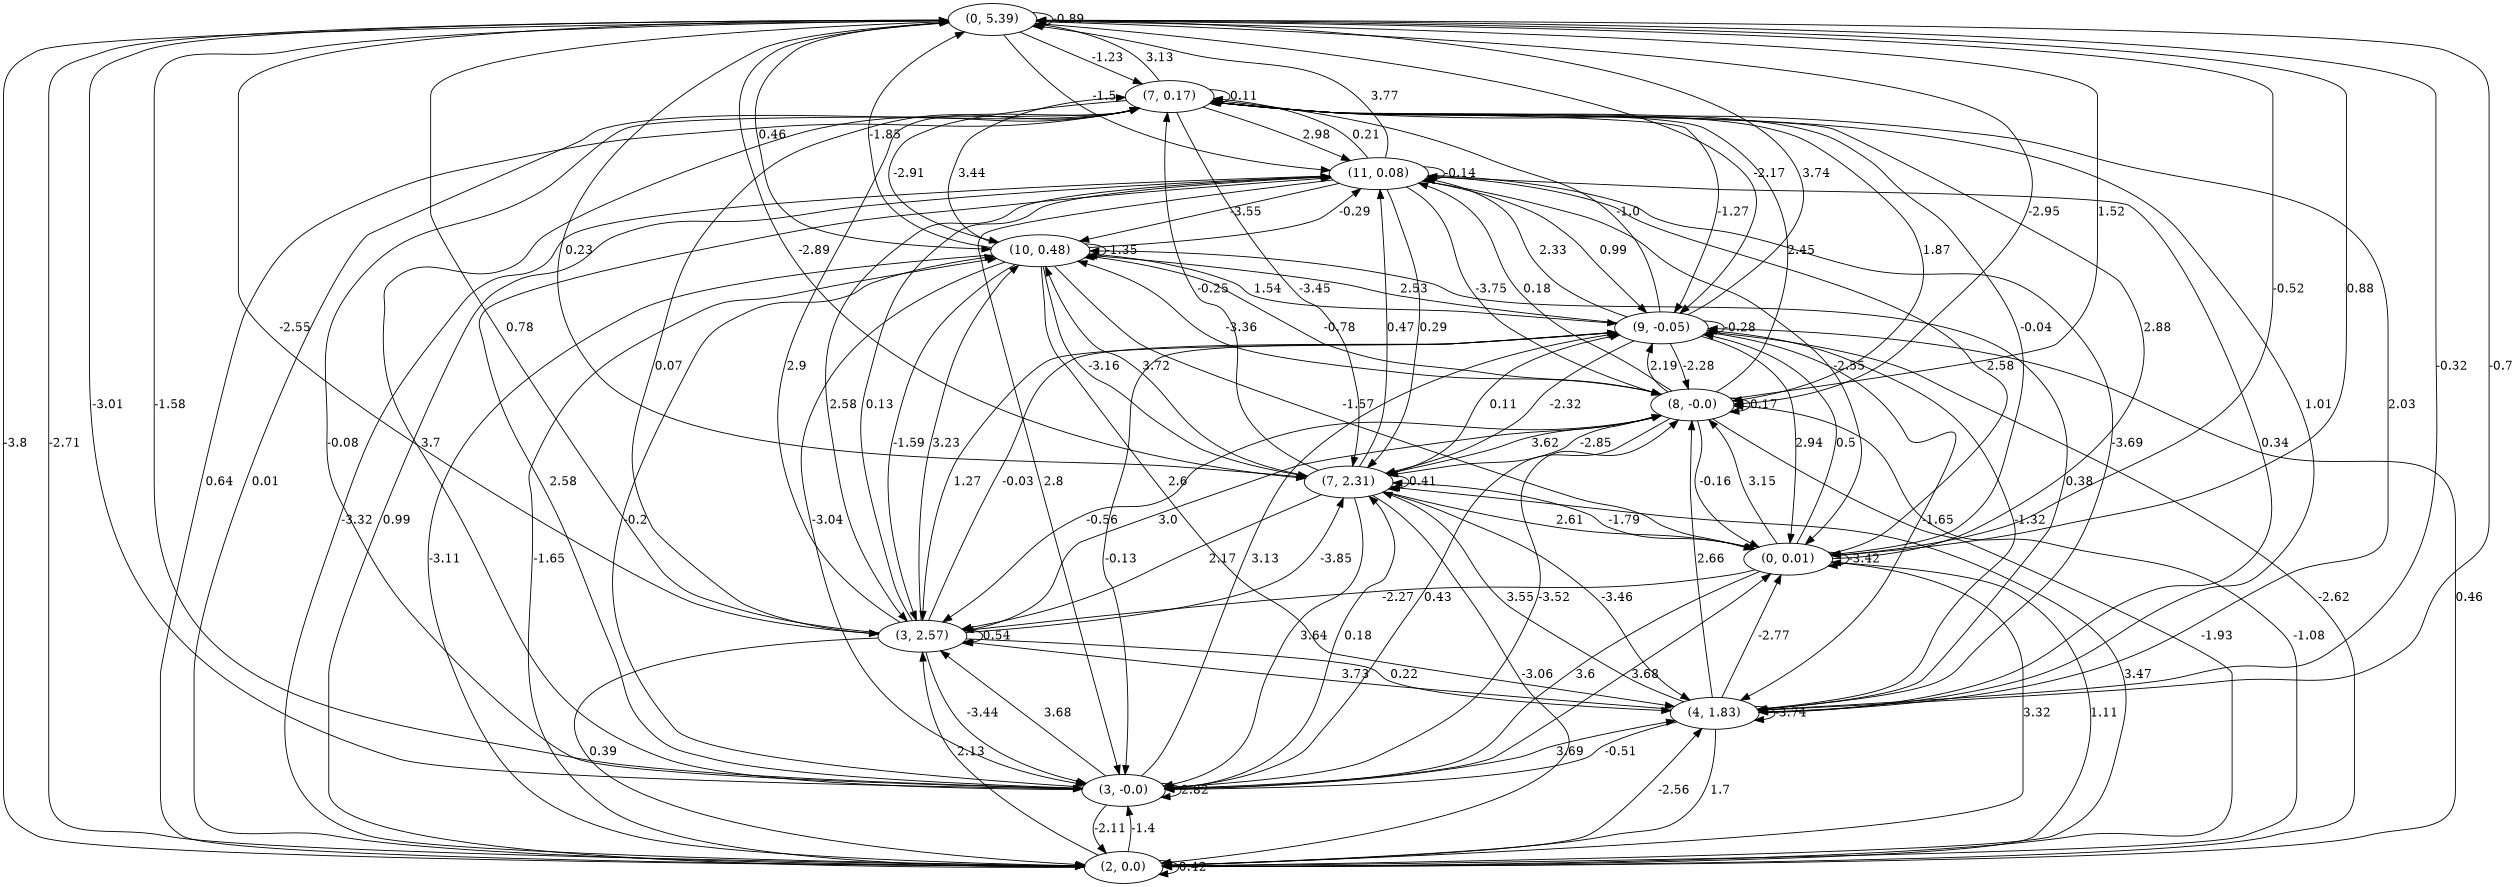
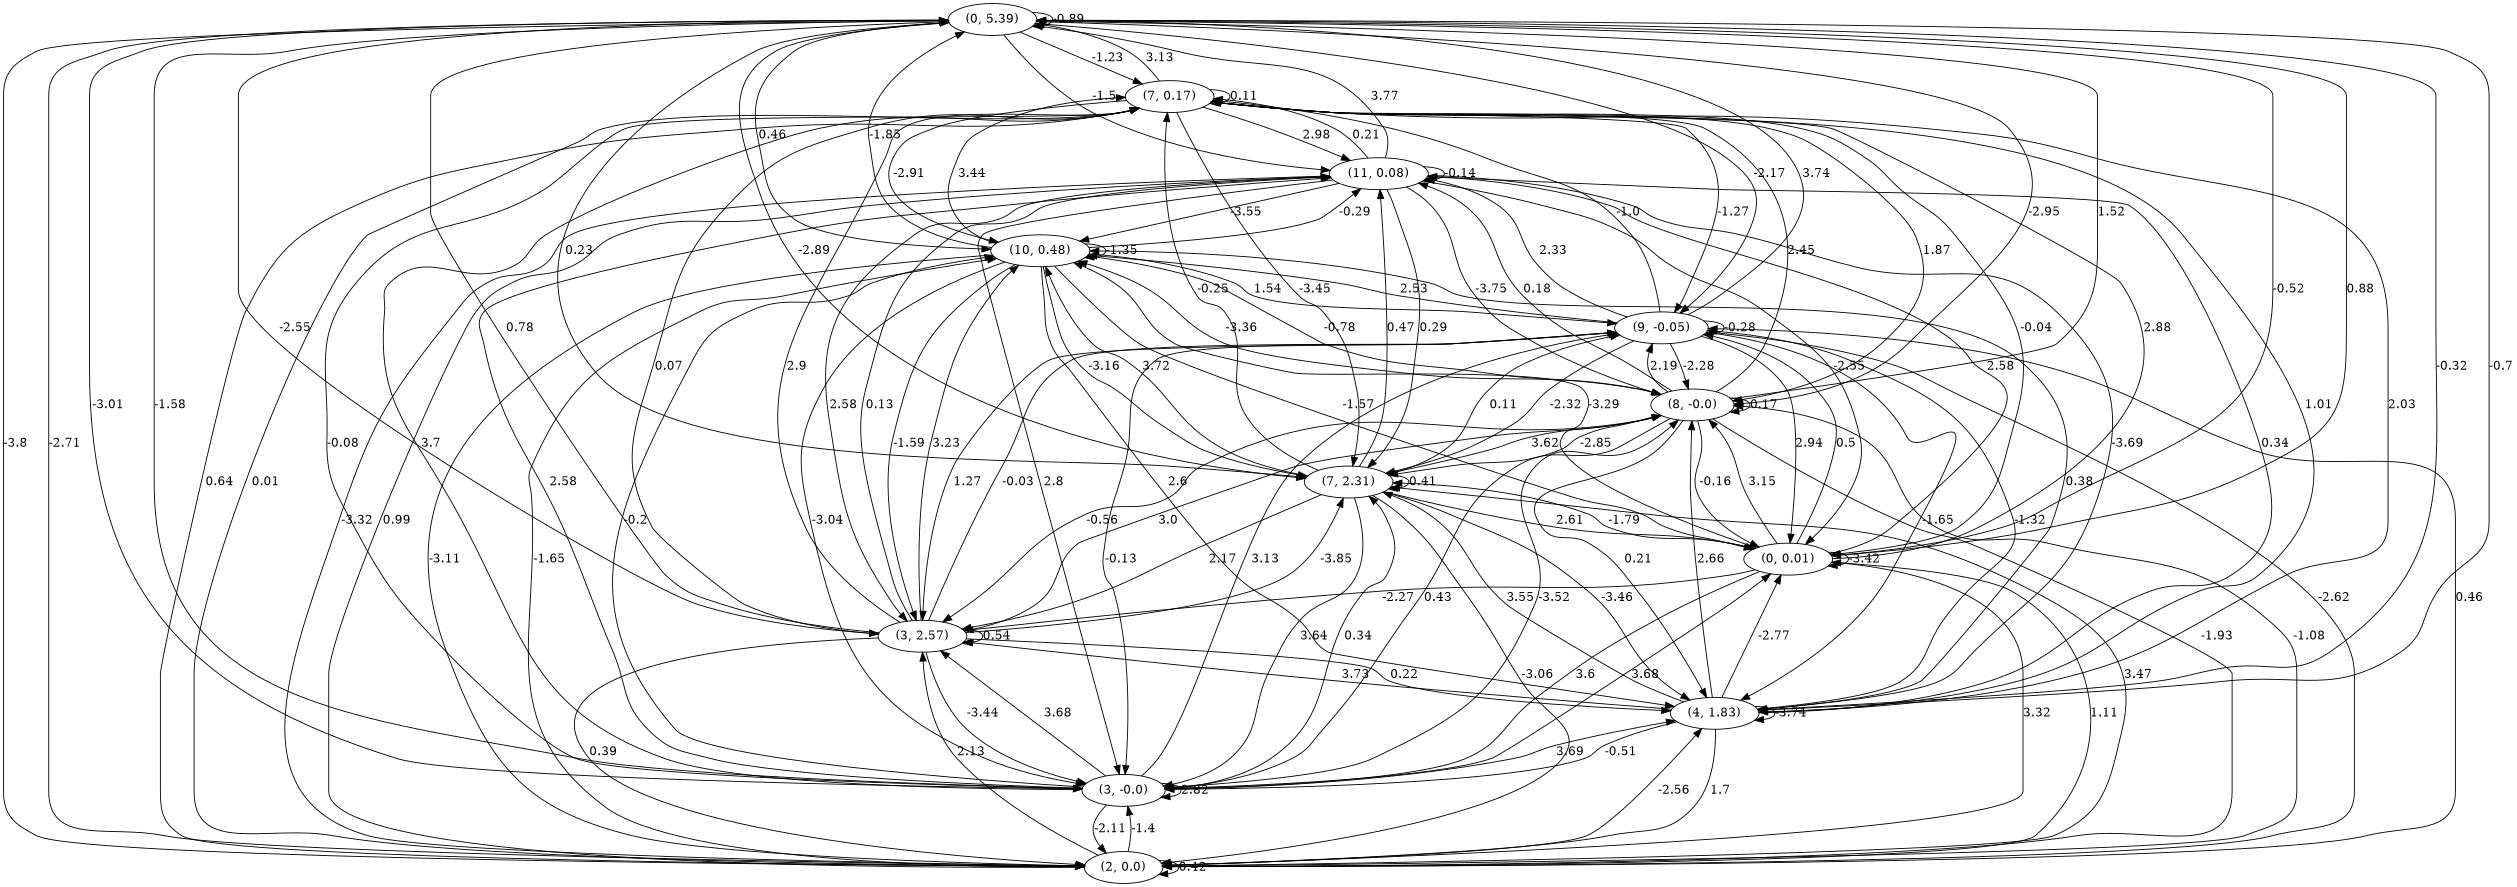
edge "(11, 0.08)" -> "(9, -0.05)": removed, label "0.99"
edge "(0, 0.01)" -> "(10, 0.48)": added, label "-3.29"
edge "(8, -0.0)" -> "(4, 1.83)": added, label "0.21"
edge "(3, -0.0)" -> "(7, 2.31)": label "0.18" -> "0.34"
